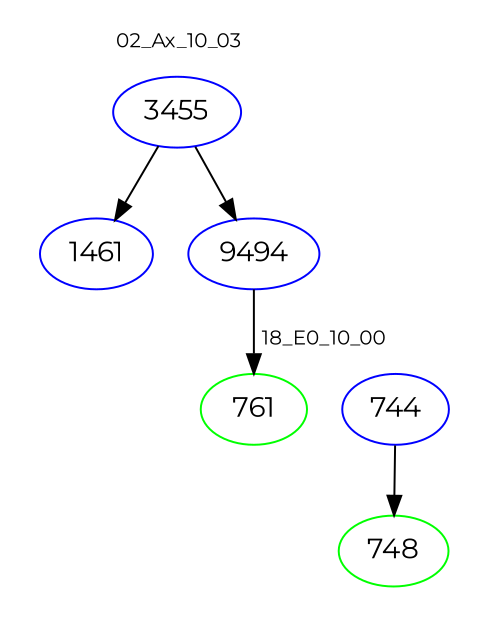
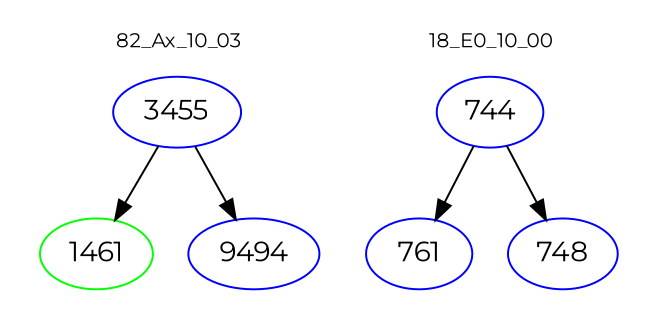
cluster "02_Ax_10_03": label "02_Ax_10_03" -> "82_Ax_10_03"
node "1461": color blue -> green
edge "9494" -> "761": now "744" -> "761"
node "761": color green -> blue
node "748": color green -> blue
